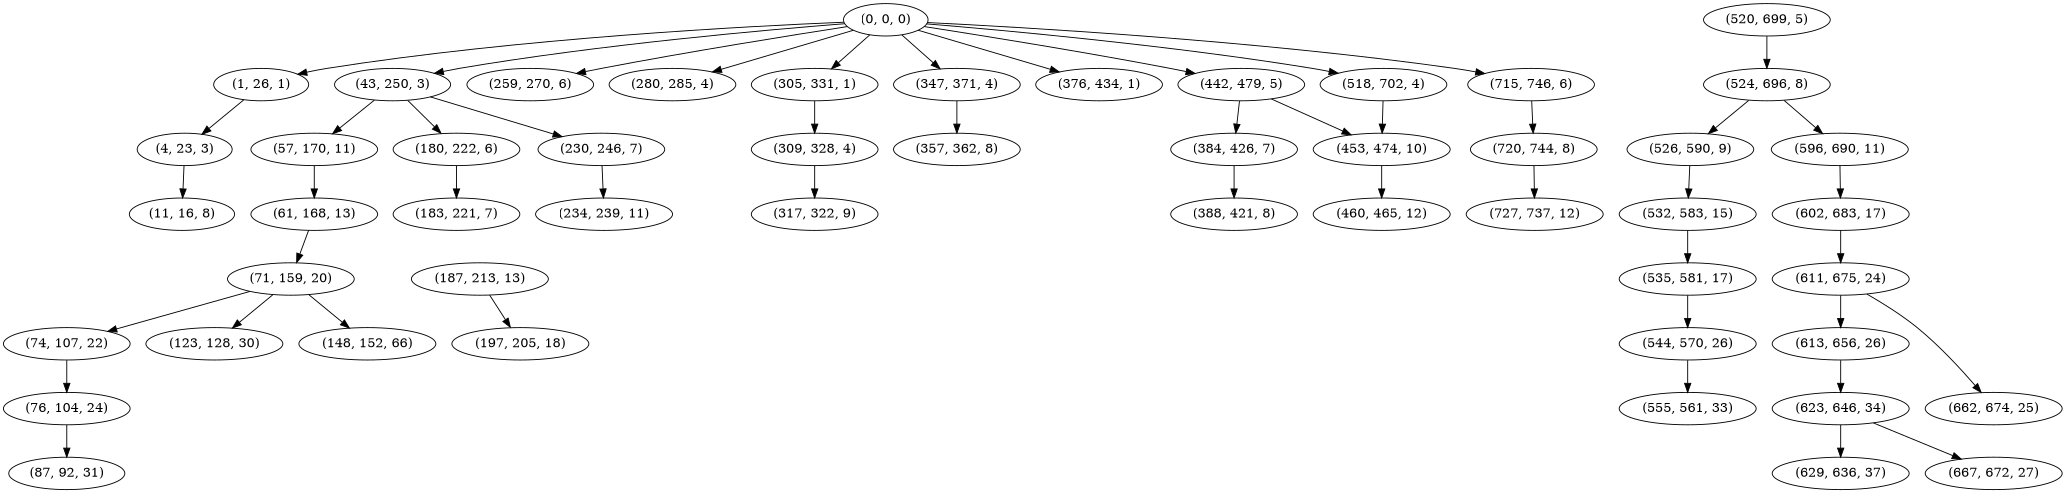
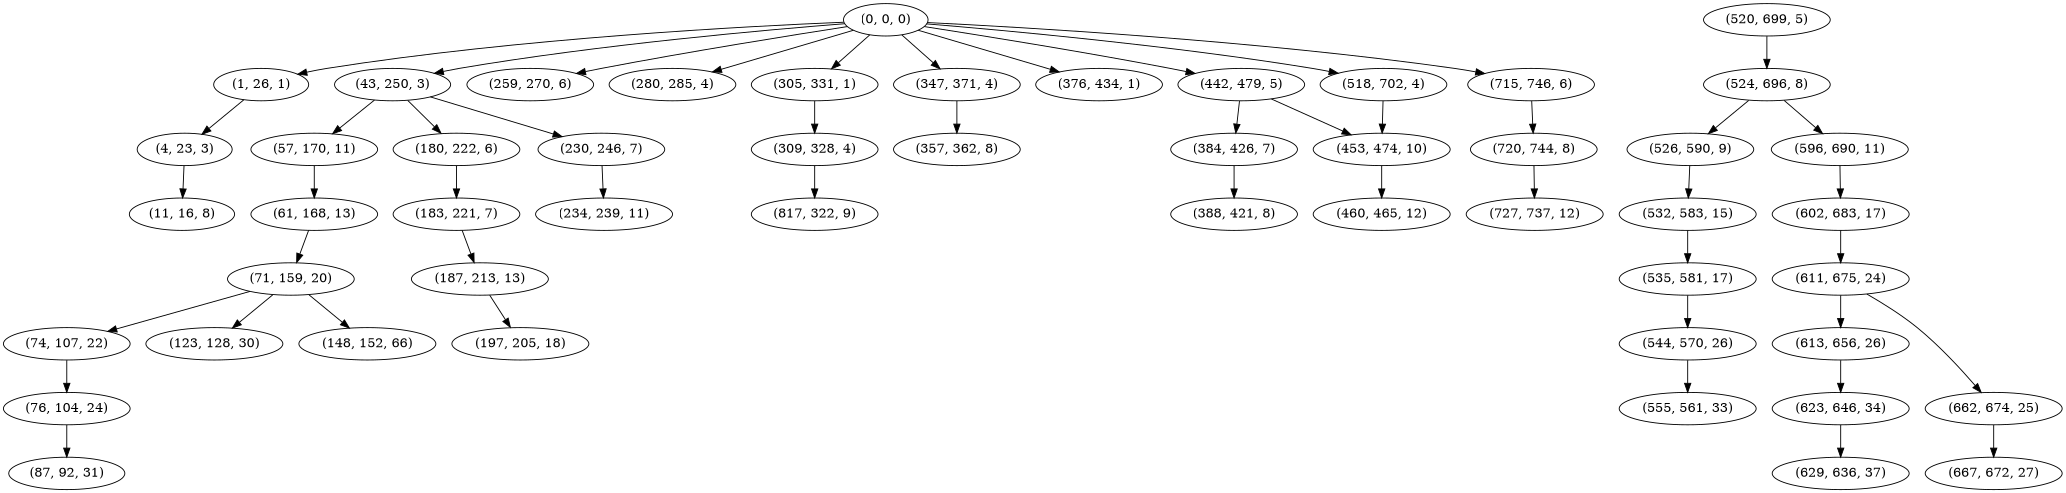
node "(317, 322, 9)": label "(317, 322, 9)" -> "(817, 322, 9)"
edge "(183, 221, 7)" -> "(187, 213, 13)": added
edge "(623, 646, 34)" -> "(667, 672, 27)": now "(662, 674, 25)" -> "(667, 672, 27)"
